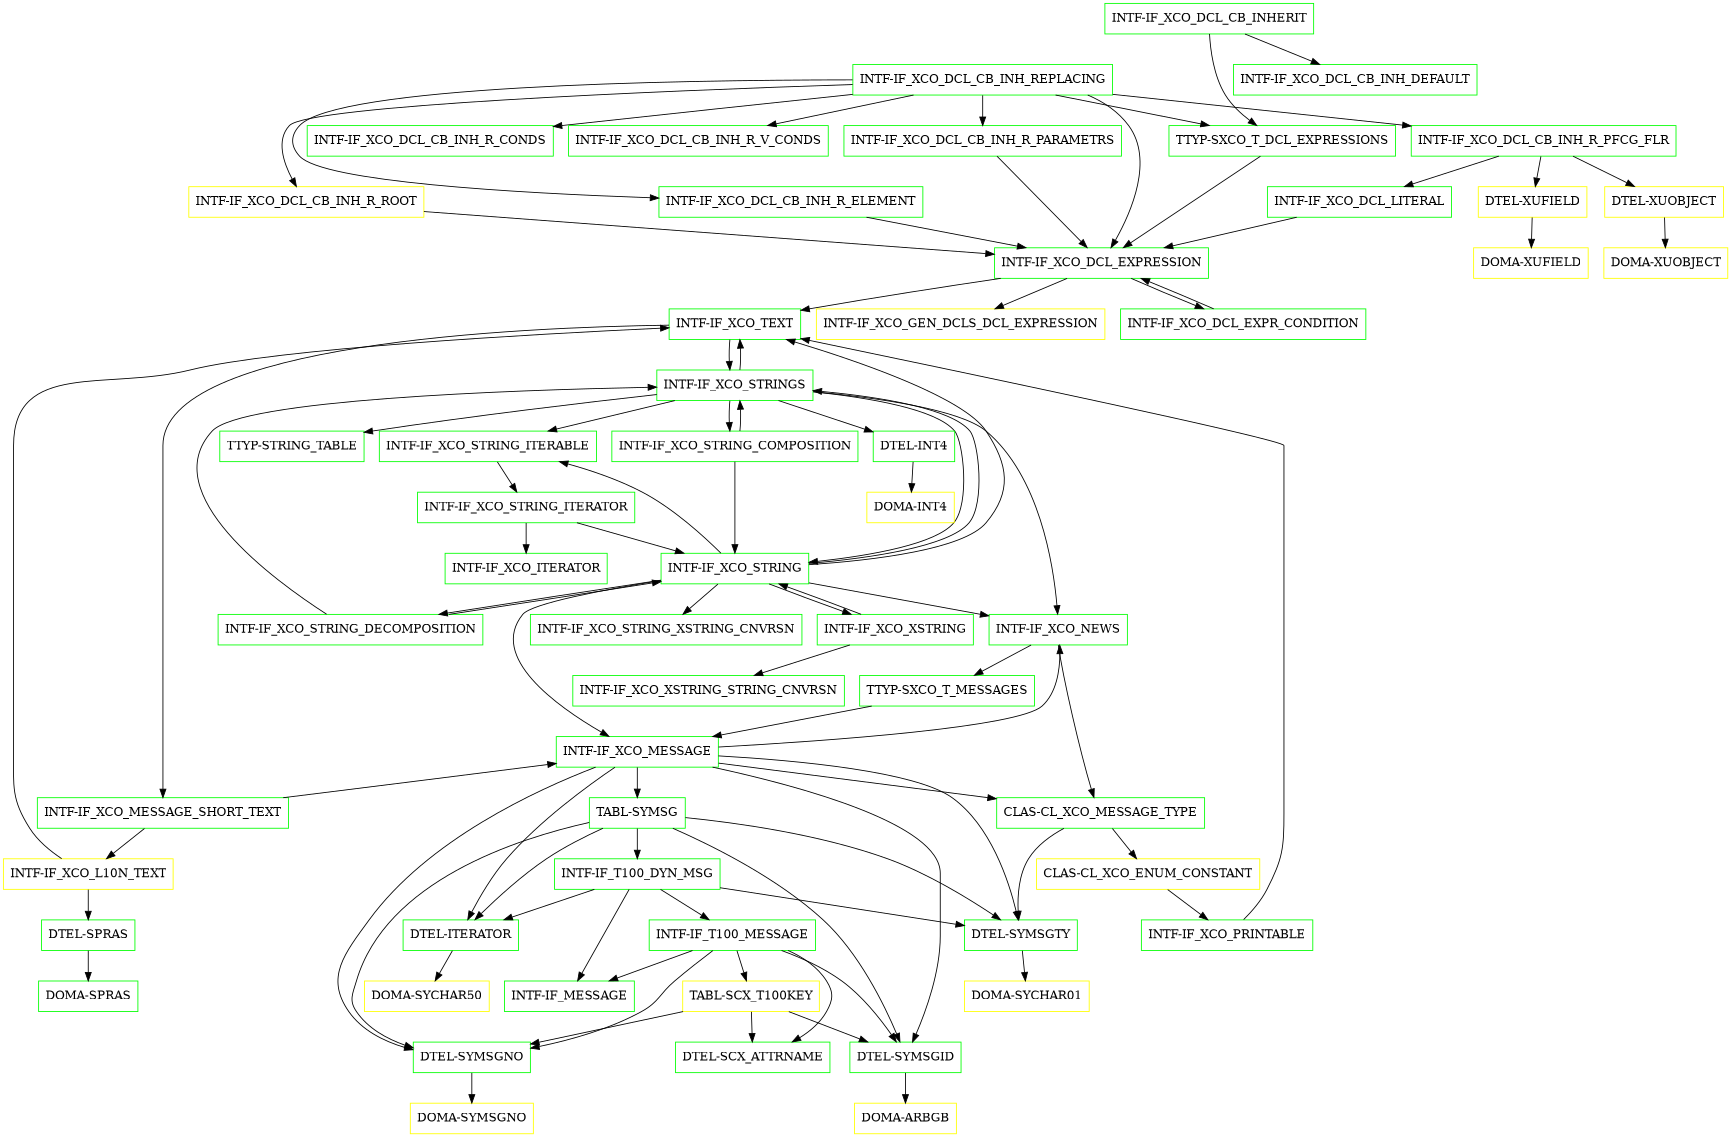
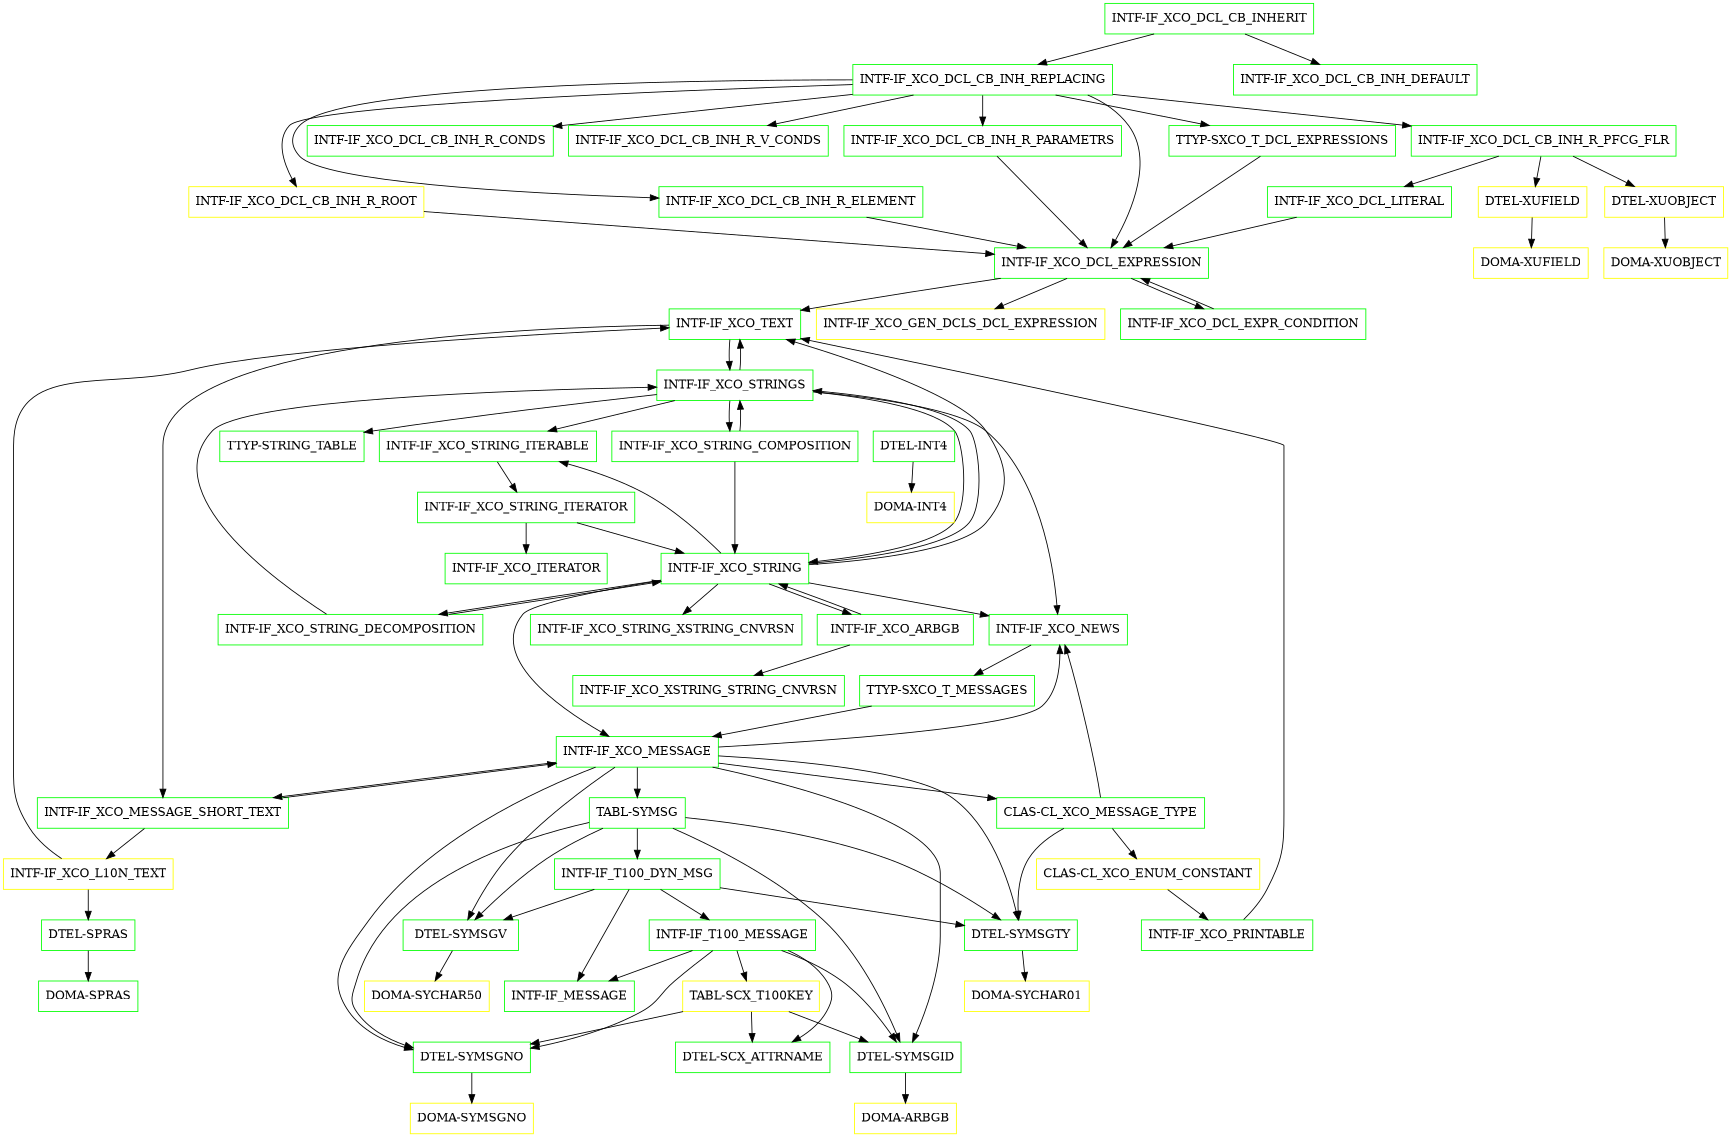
edge "INTF-IF_XCO_DCL_CB_INHERIT" -> "TTYP-SXCO_T_DCL_EXPRESSIONS": now "INTF-IF_XCO_DCL_CB_INHERIT" -> "INTF-IF_XCO_DCL_CB_INH_REPLACING"
edge "INTF-IF_XCO_STRINGS" -> "DTEL-INT4": removed
node "INTF-IF_XCO_XSTRING": label "INTF-IF_XCO_XSTRING" -> "INTF-IF_XCO_ARBGB"
edge "INTF-IF_XCO_NEWS" -> "CLAS-CL_XCO_MESSAGE_TYPE": reversed
edge "INTF-IF_XCO_MESSAGE" -> "INTF-IF_XCO_MESSAGE_SHORT_TEXT": added
node "DTEL-ITERATOR": label "DTEL-ITERATOR" -> "DTEL-SYMSGV"
